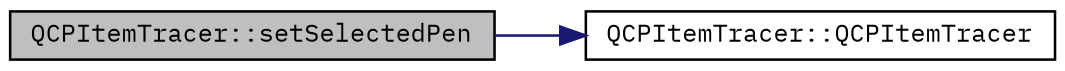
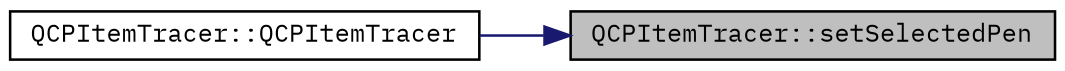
edge "QCPItemTracer::setSelectedPen" -> "QCPItemTracer::QCPItemTracer": reversed
